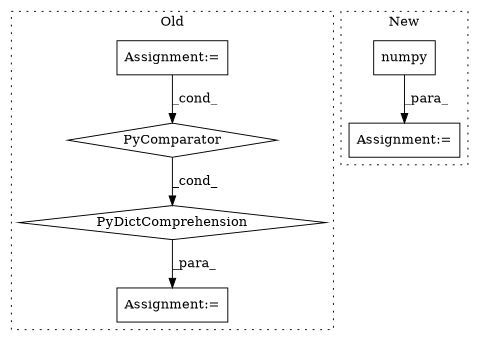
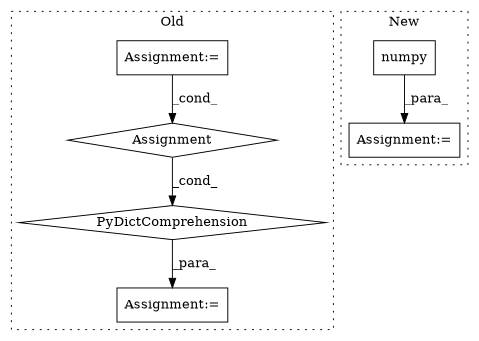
node "PyComparator": label "PyComparator" -> "Assignment"
